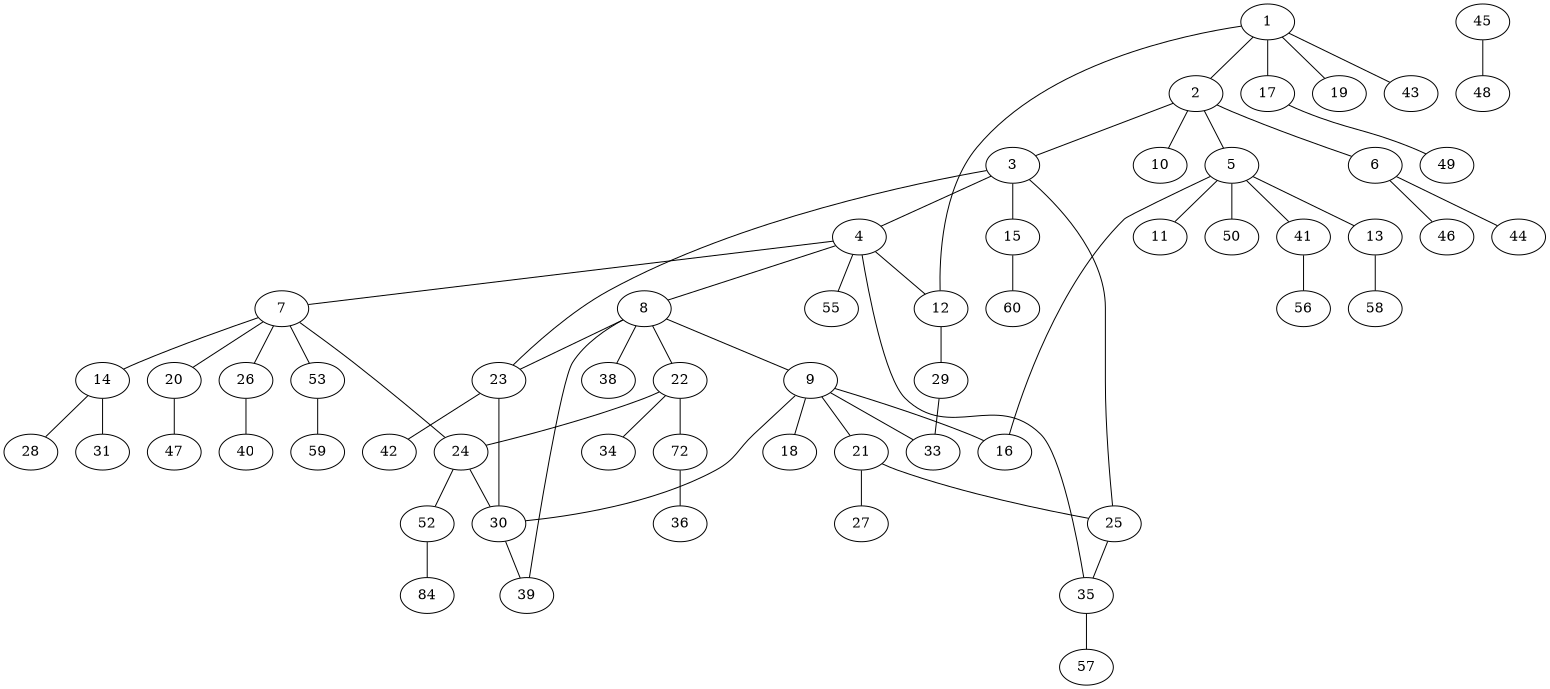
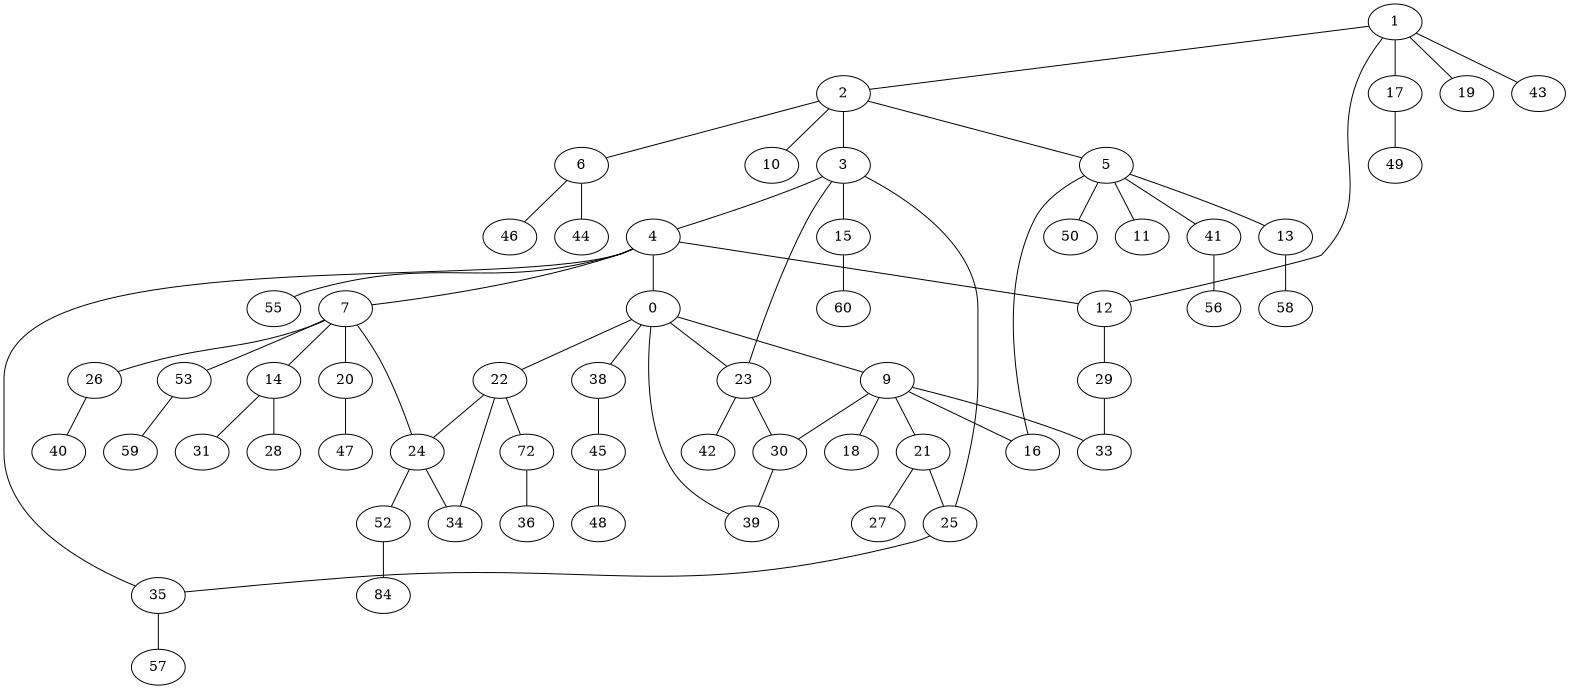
node "8": label "8" -> "0"
edge "38" -- "45": added
edge "24" -- "30": now "24" -- "34"
